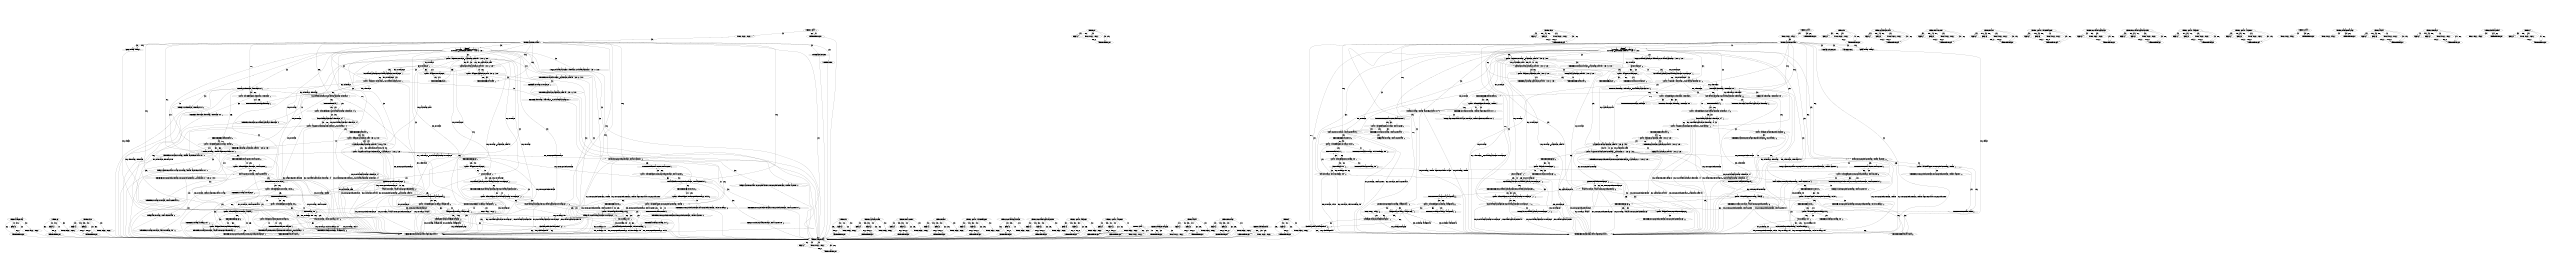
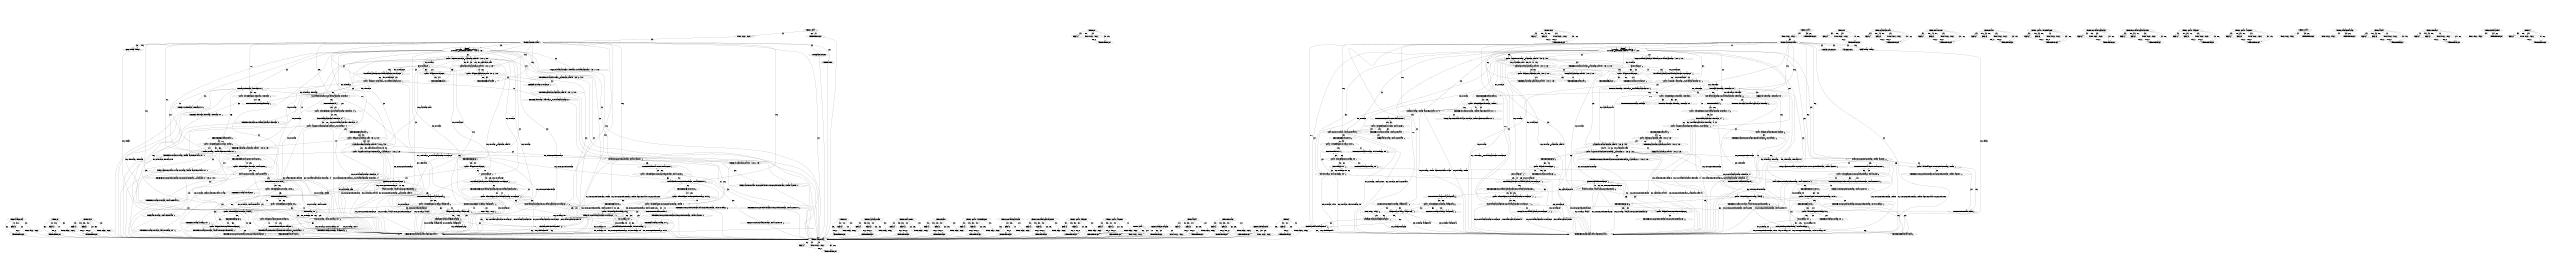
node "<(LITERAL,this,GraphicsLayer::create(this))<SUB>26</SUB>>": added
